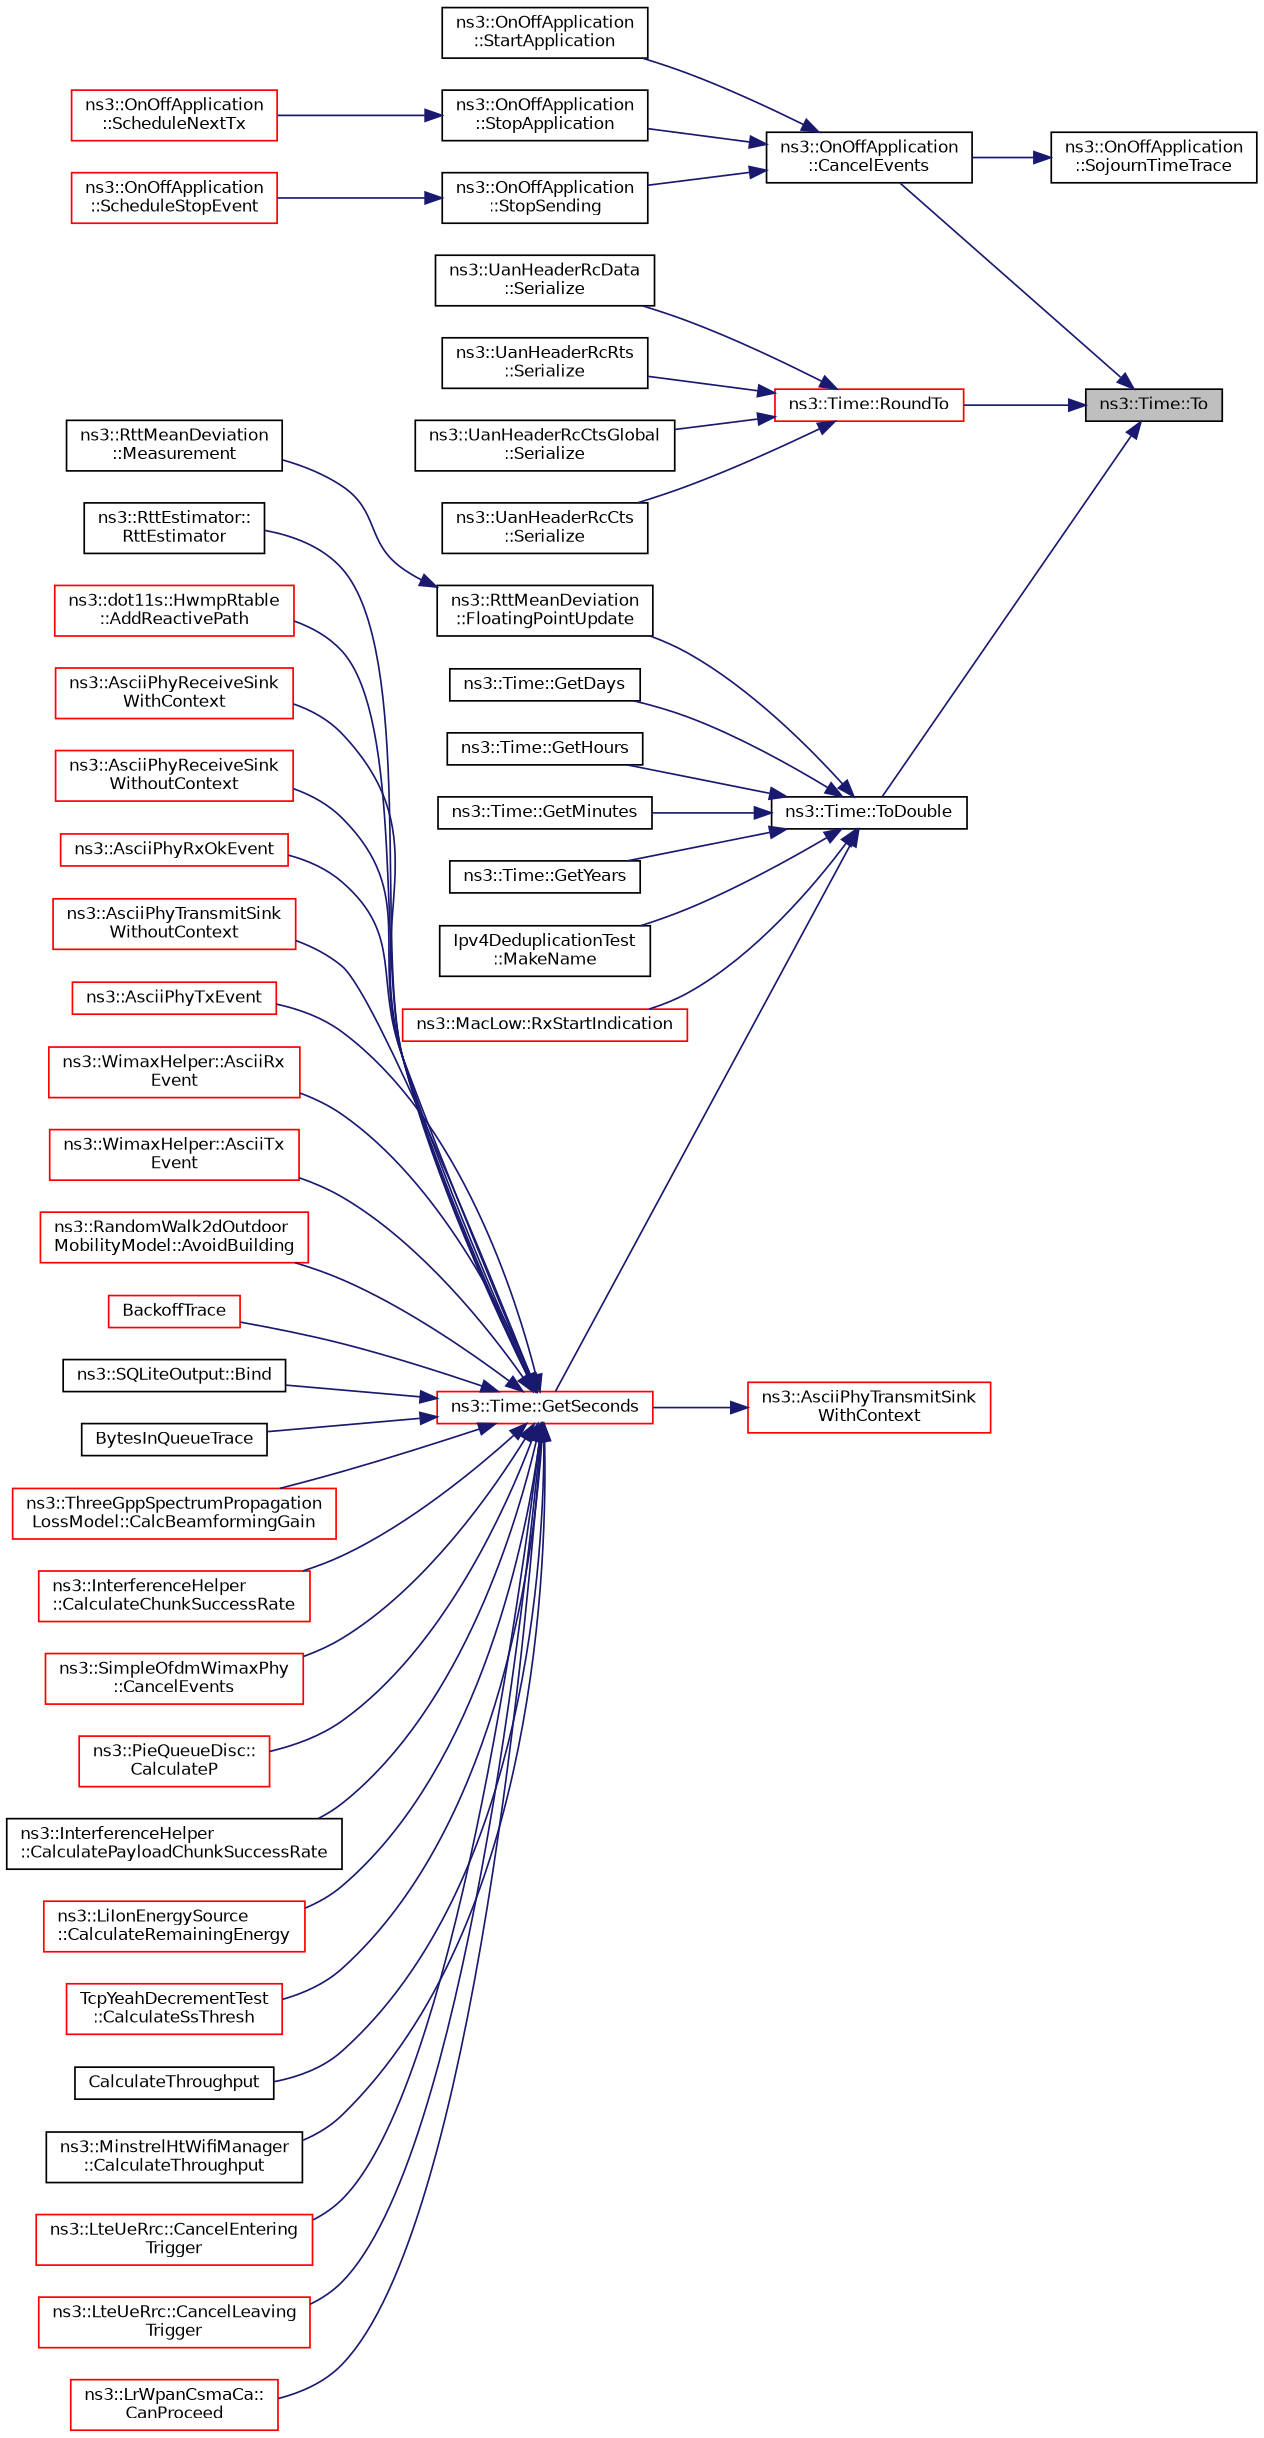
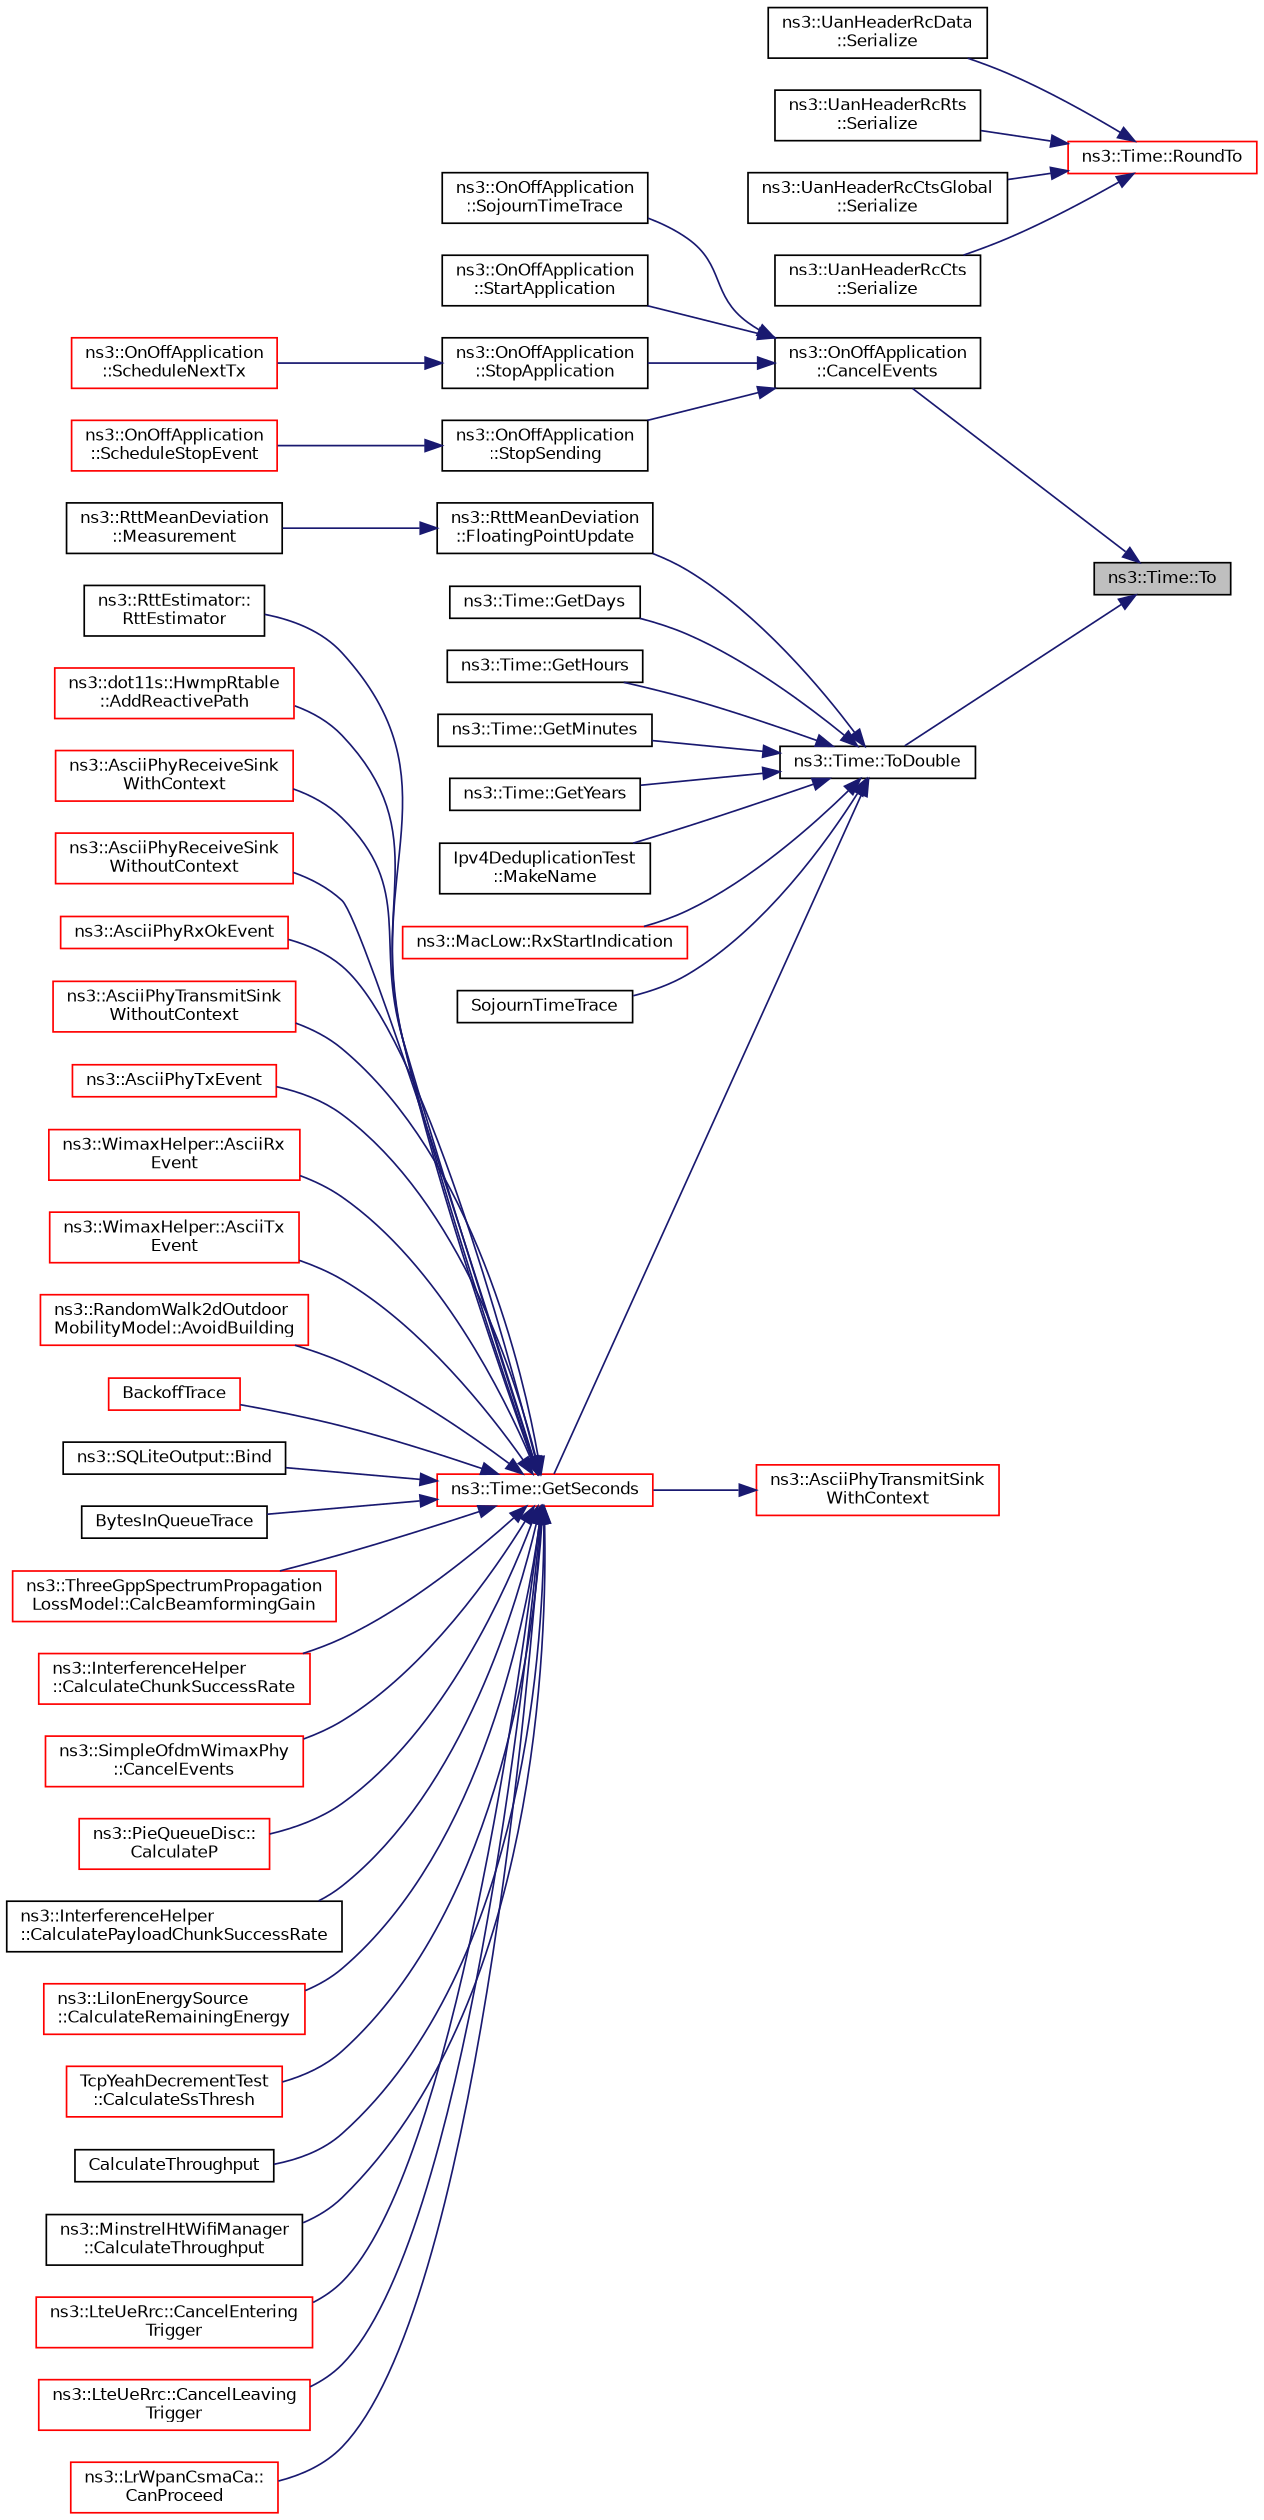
edge "ns3::OnOffApplication ::CancelEvents" -> "ns3::OnOffApplication ::SojournTimeTrace": reversed
edge "ns3::Time::RoundTo" -> "ns3::Time::To": removed
node "SojournTimeTrace": added
